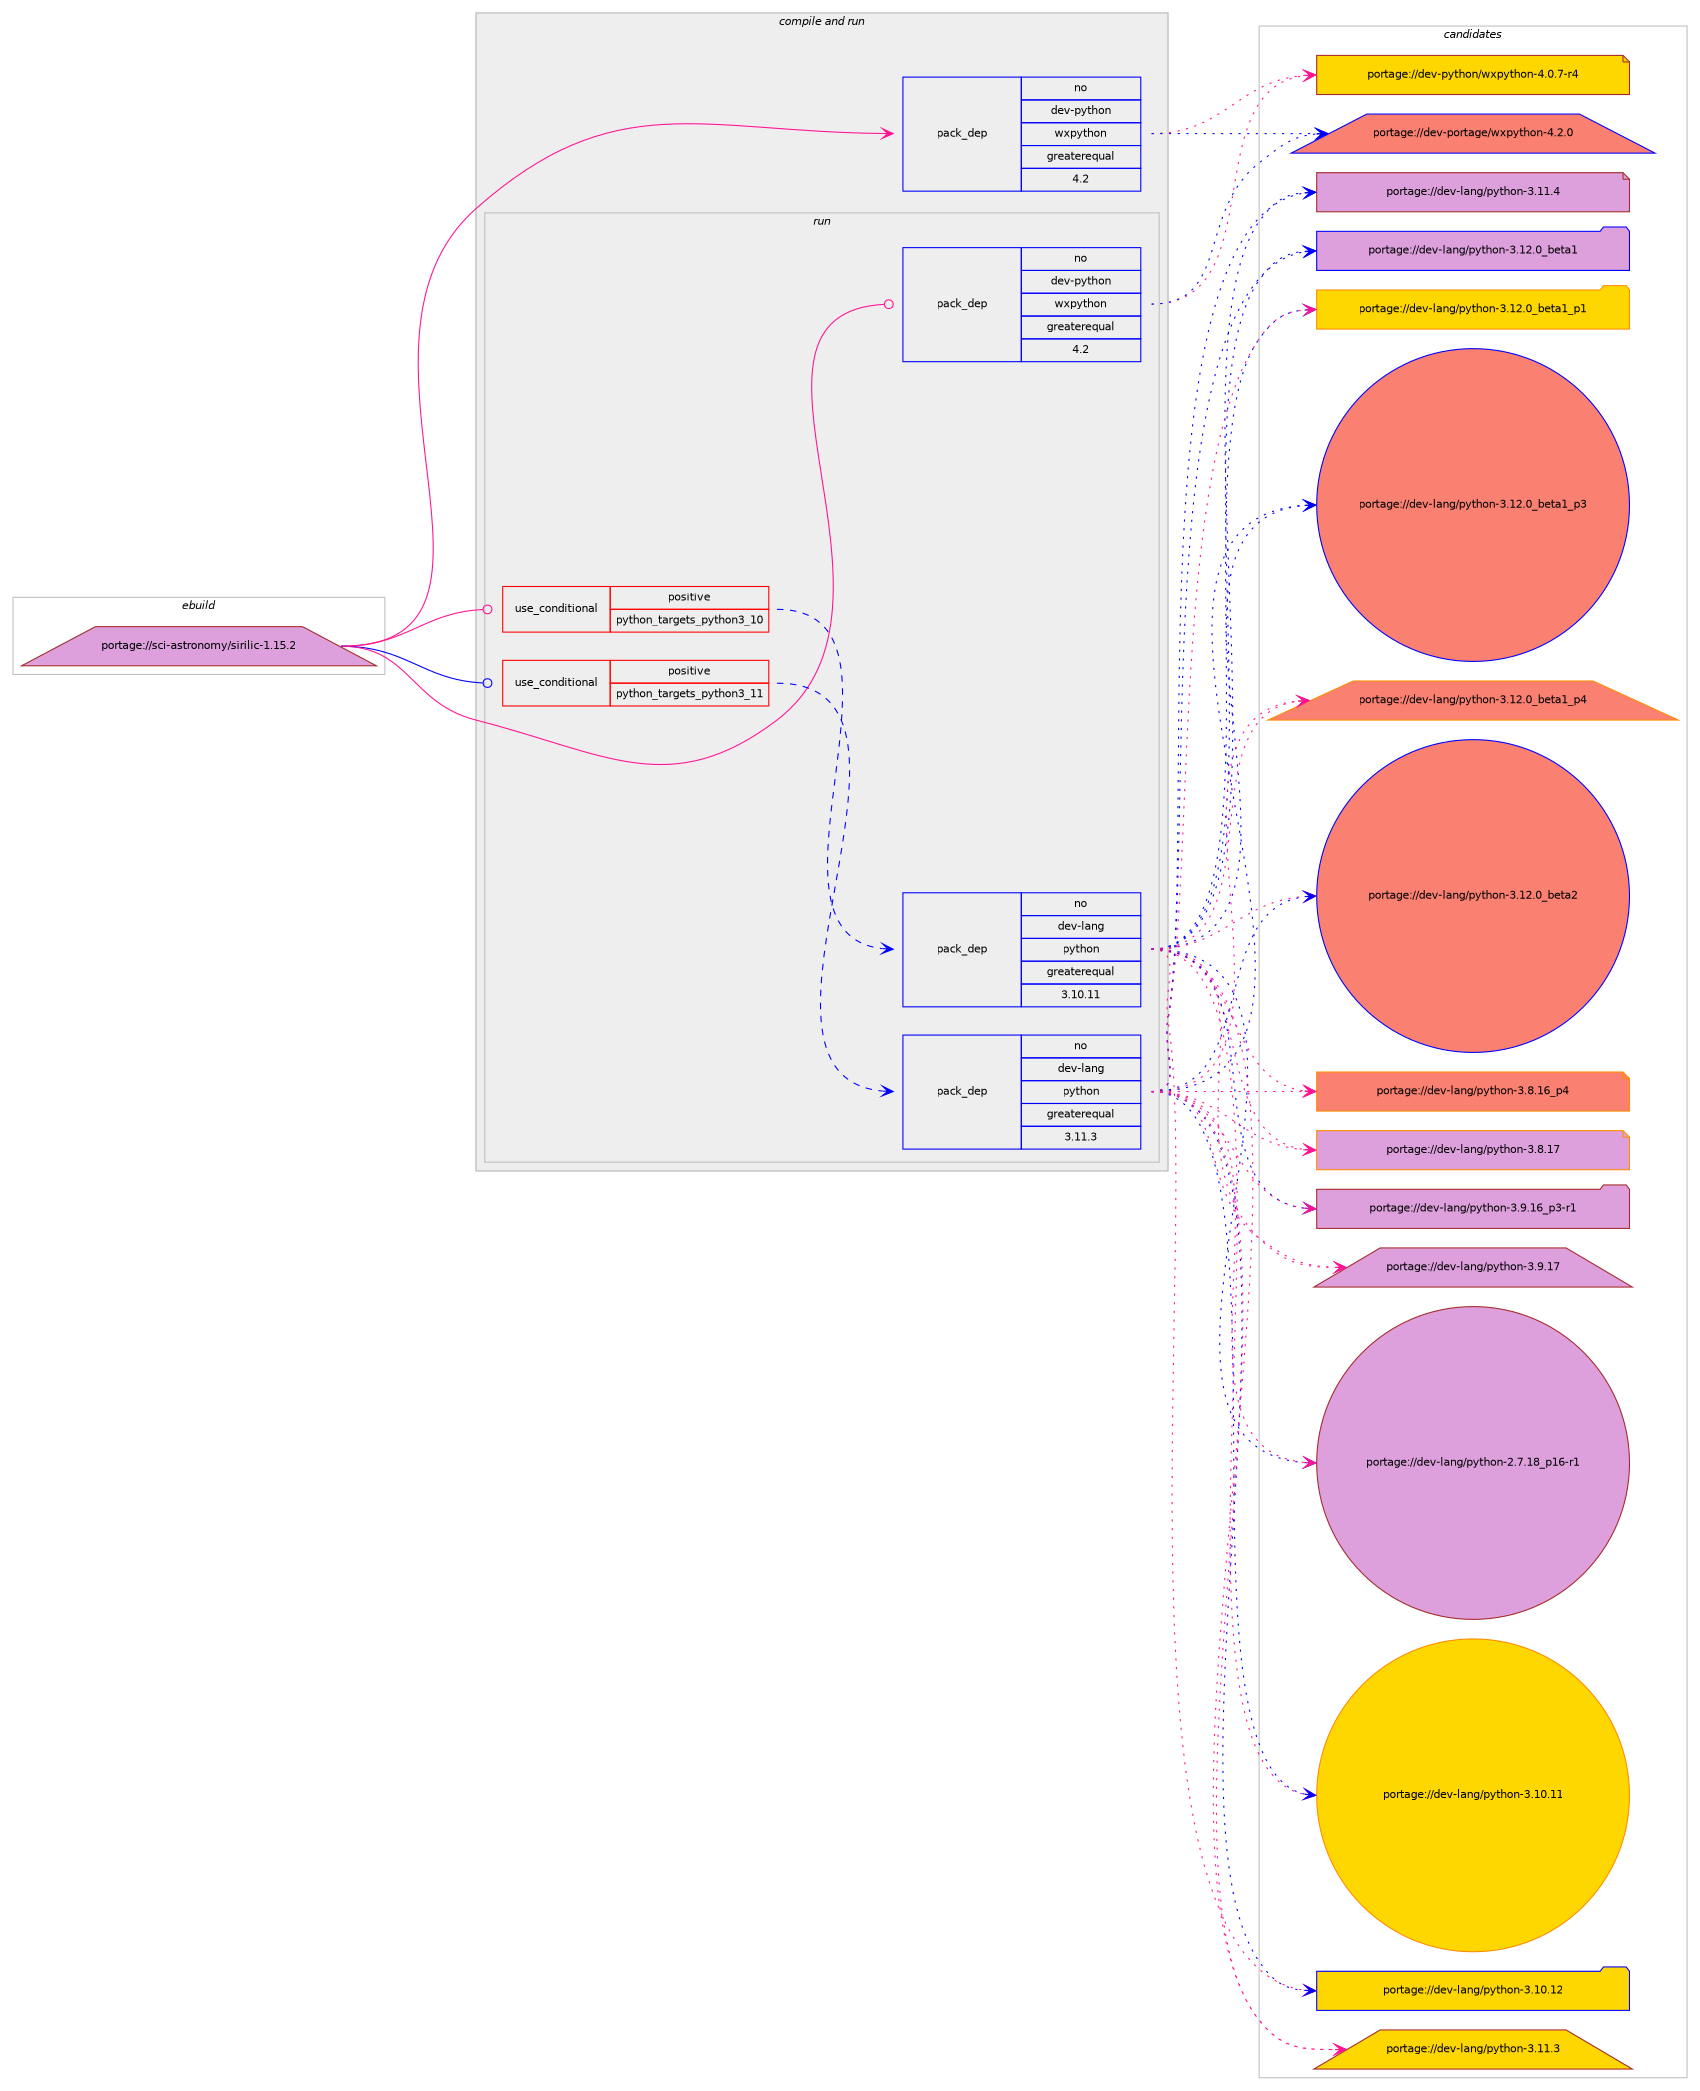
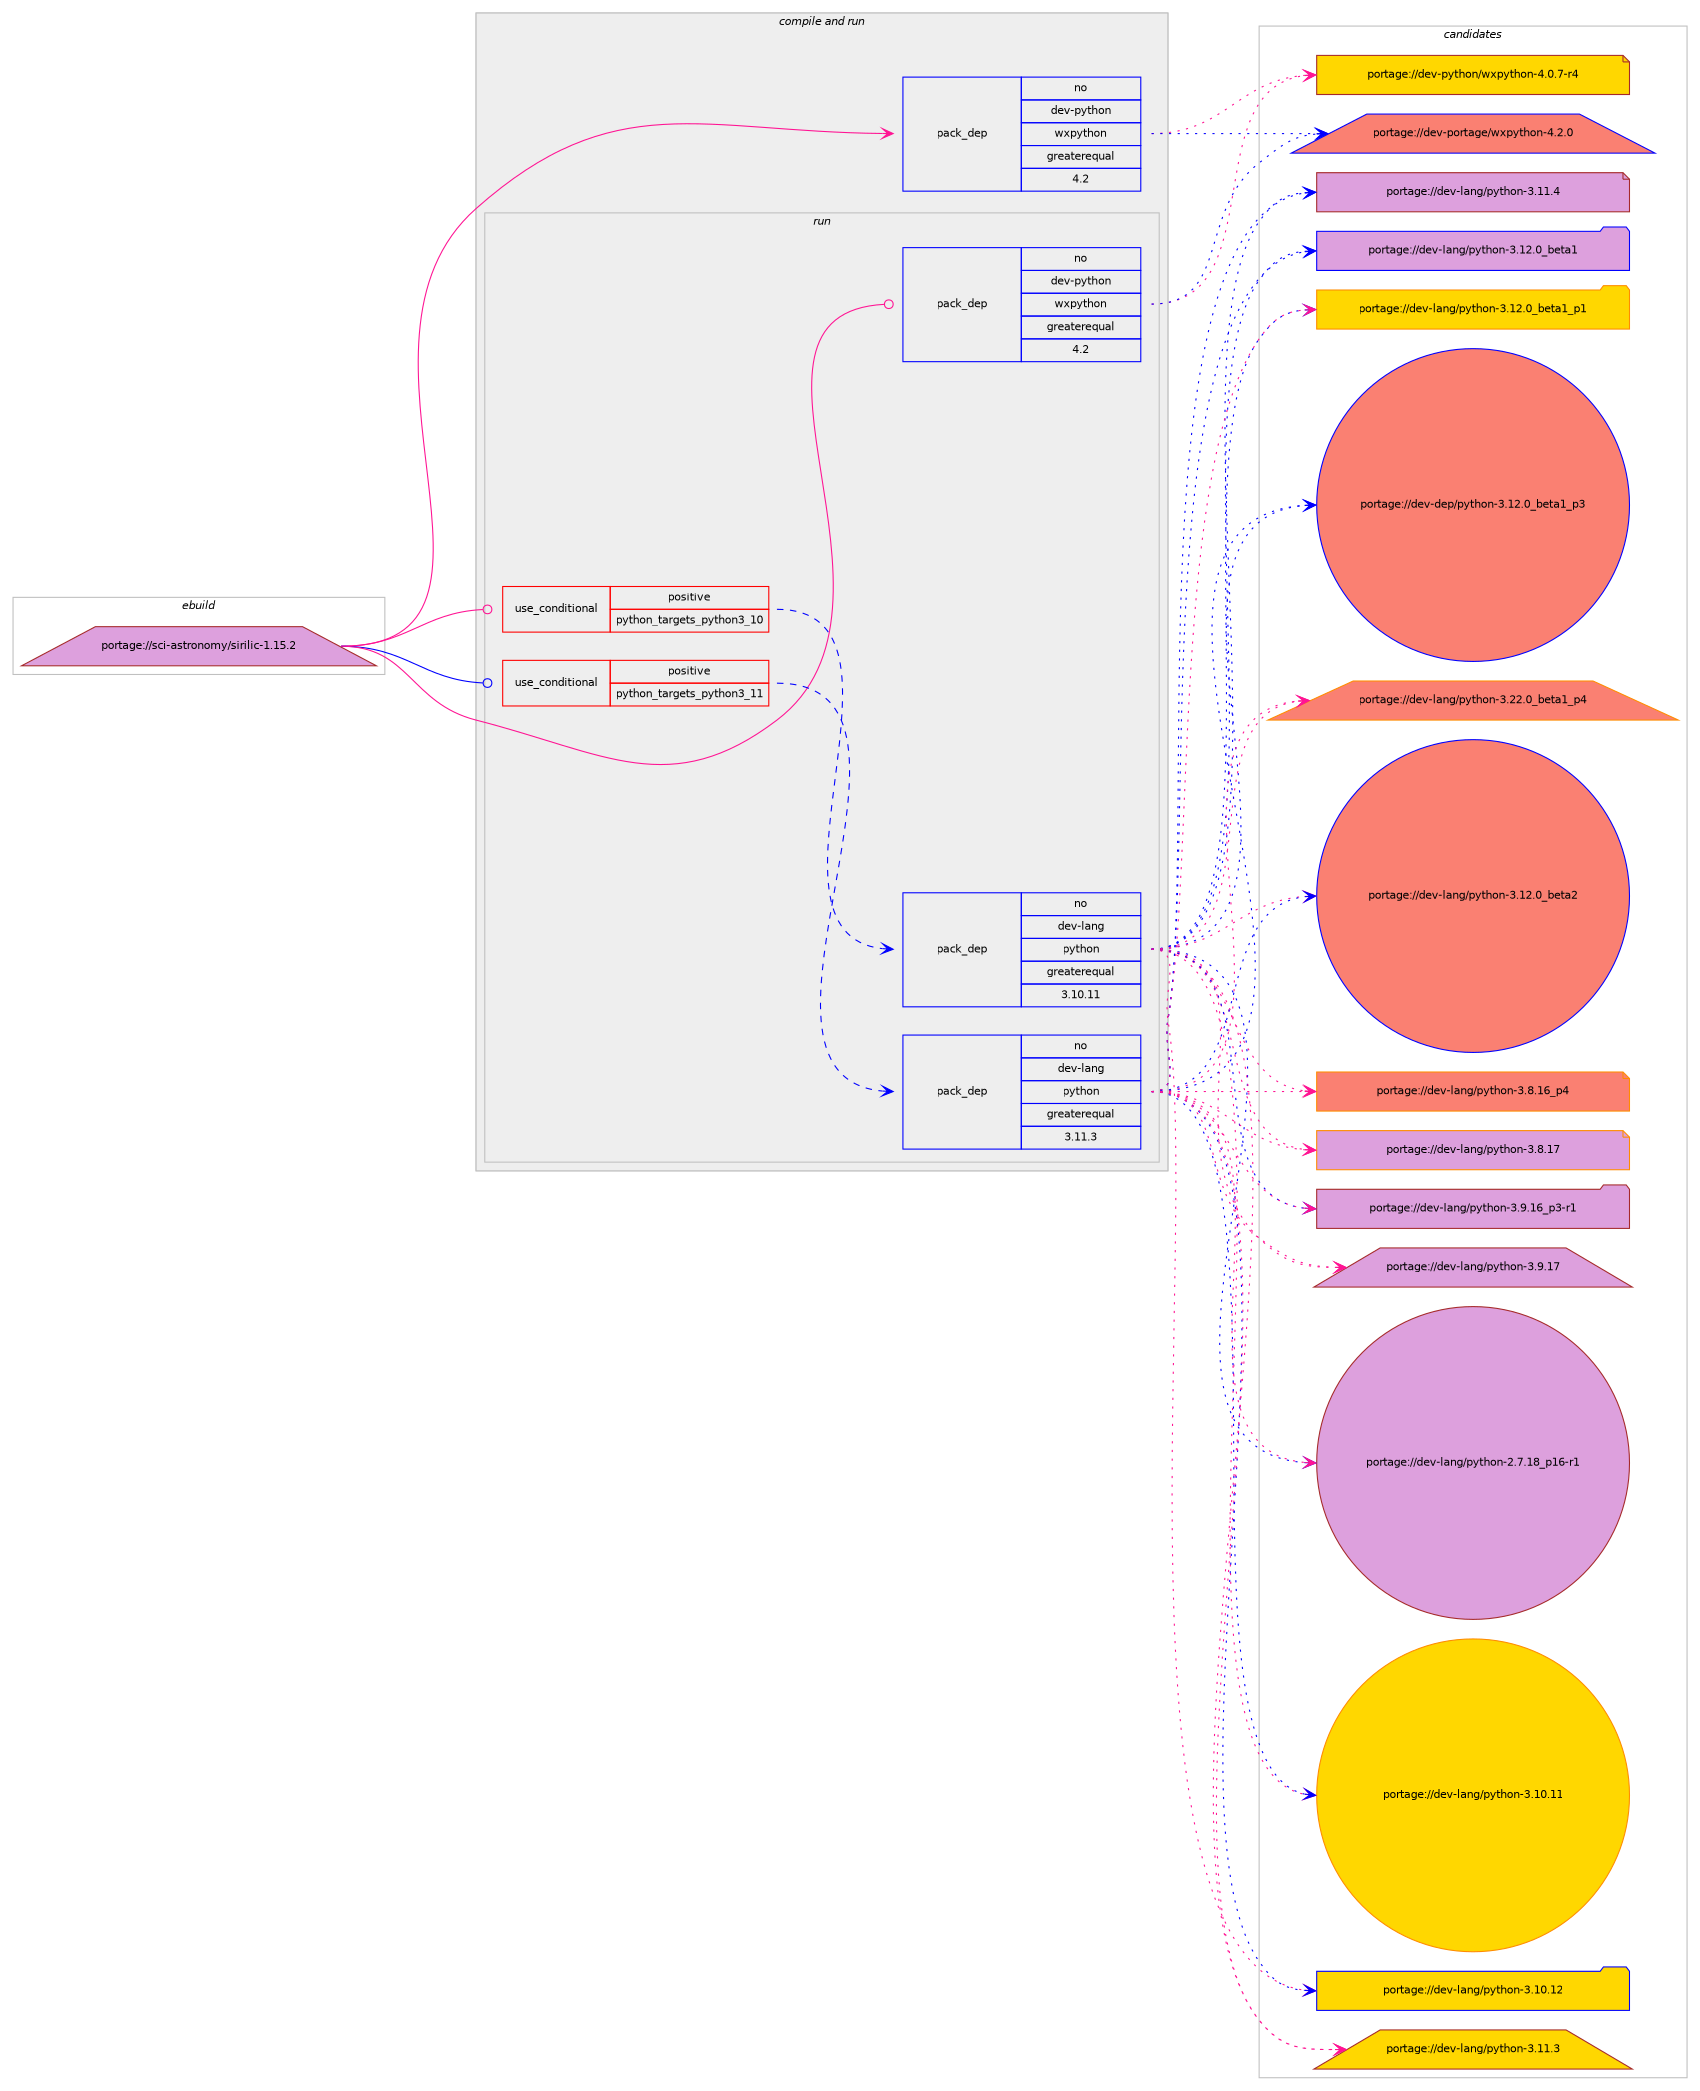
node "portage://dev-lang/python-3.12.0_beta1_p3": label "portage://dev-lang/python-3.12.0_beta1_p3" -> "portage://dev-dep/python-3.12.0_beta1_p3"
node "portage://dev-lang/python-3.12.0_beta1_p4": label "portage://dev-lang/python-3.12.0_beta1_p4" -> "portage://dev-lang/python-3.22.0_beta1_p4"
